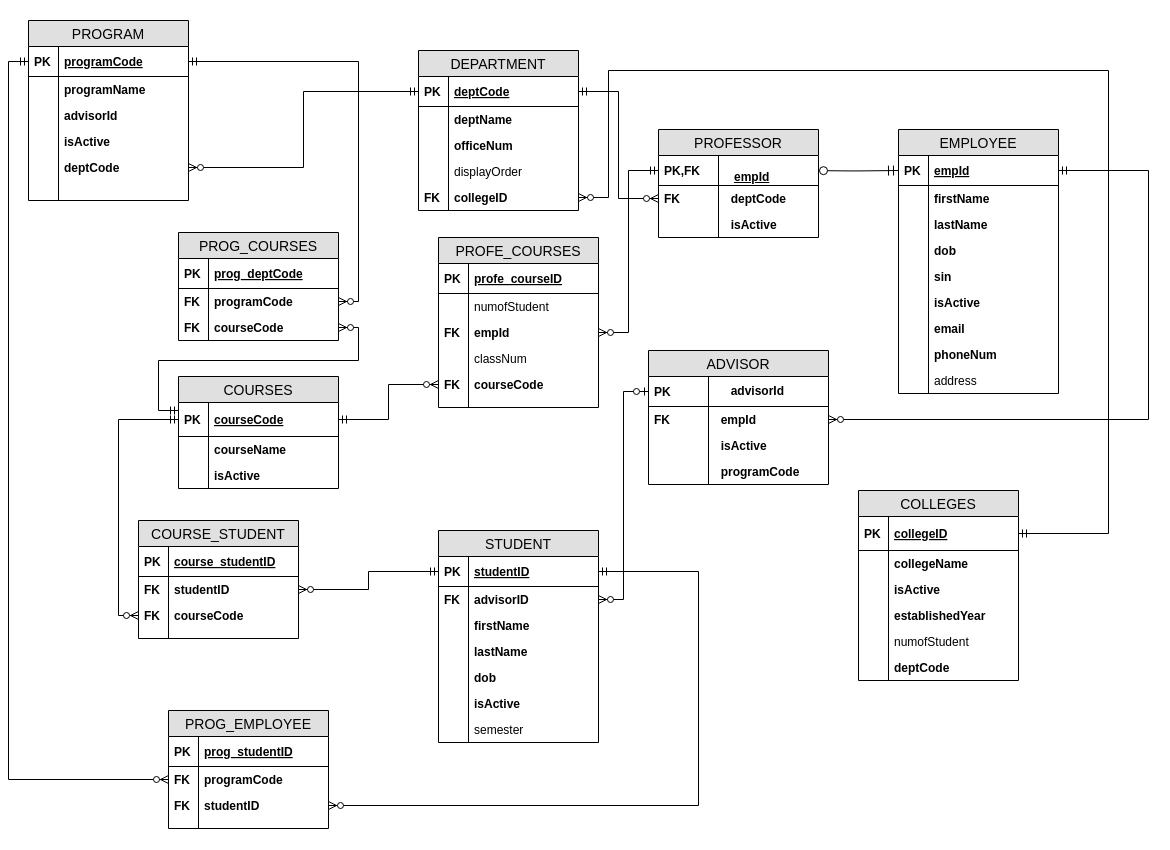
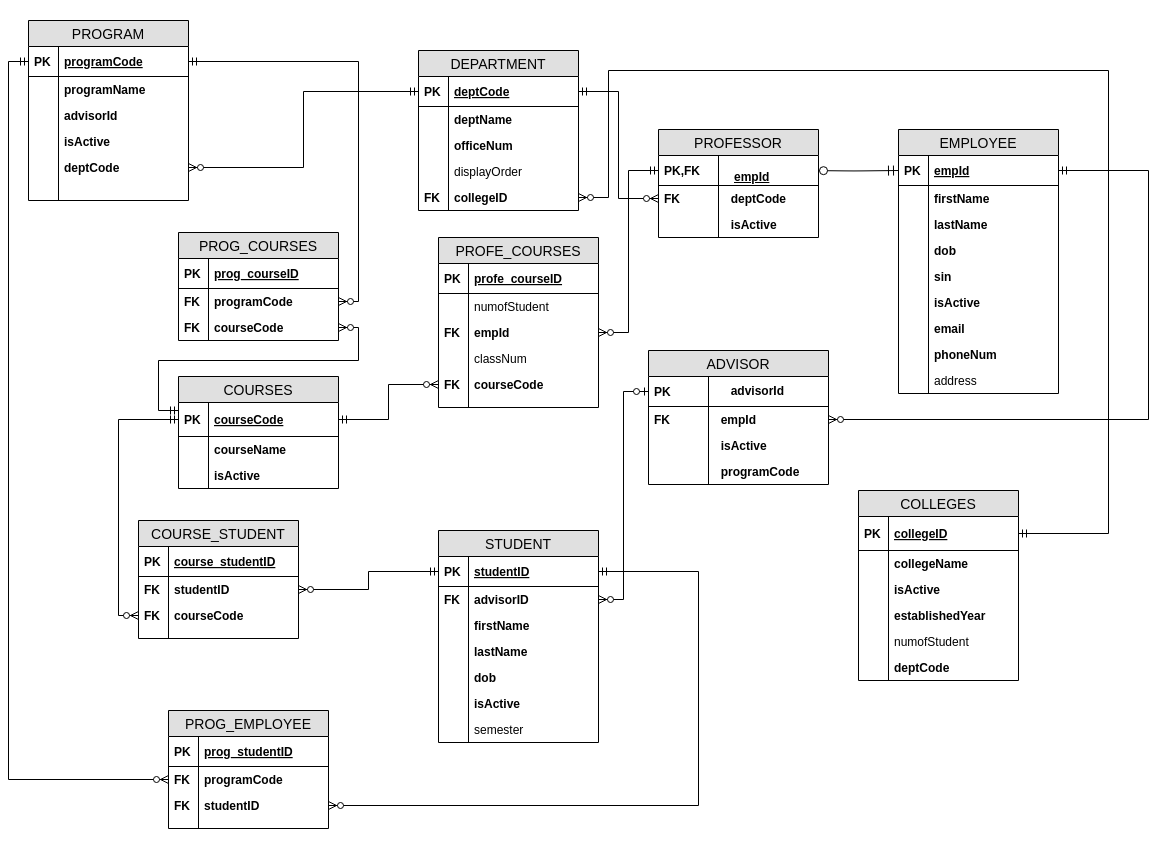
node "prog_deptCode": label "prog_deptCode" -> "prog_courseID"
